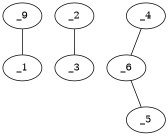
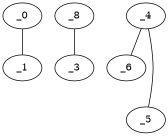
node "_9": label "_9" -> "_0"
node "_2": label "_2" -> "_8"
edge "_6" -- "_5": now "_4" -- "_5"
